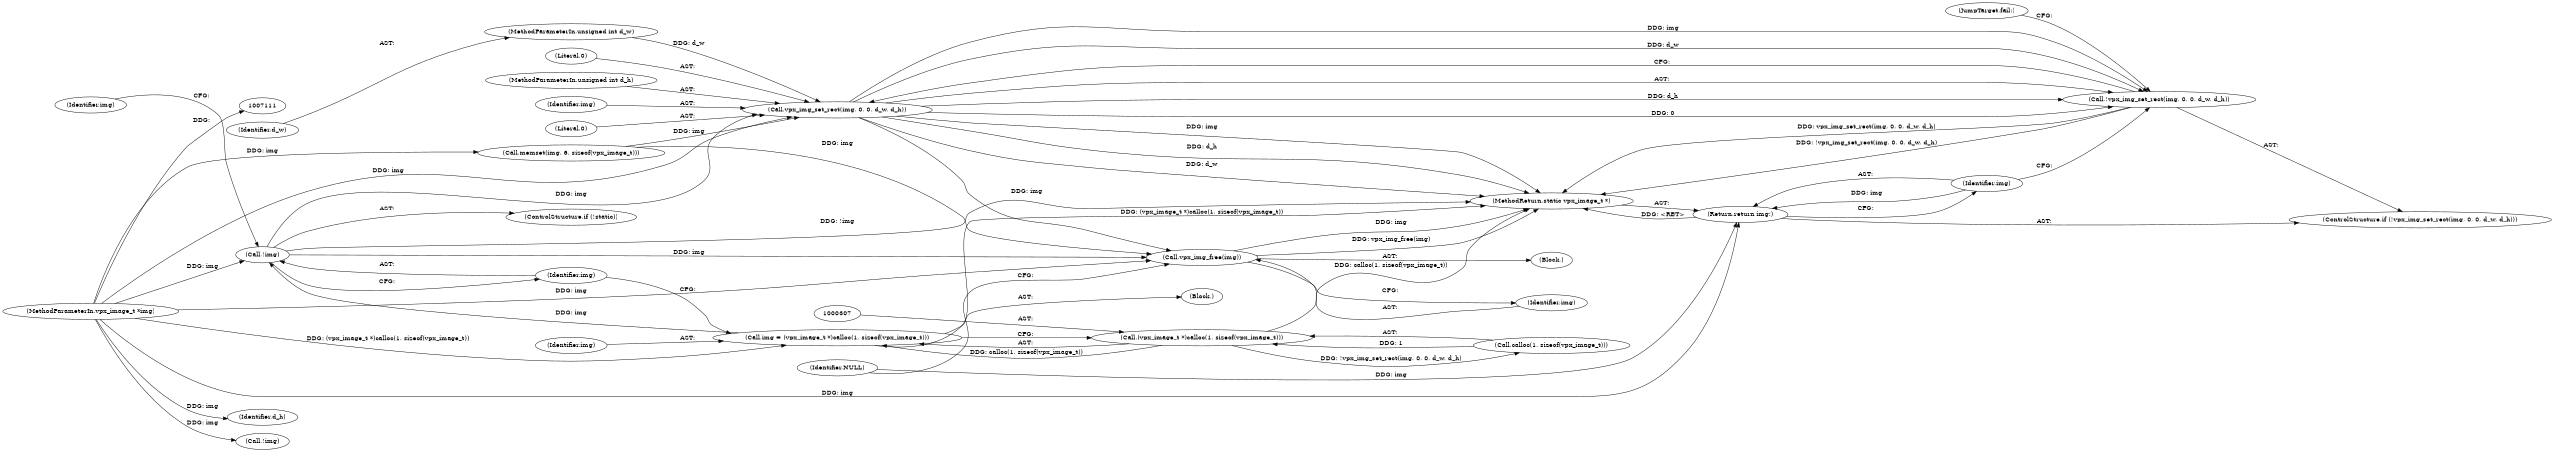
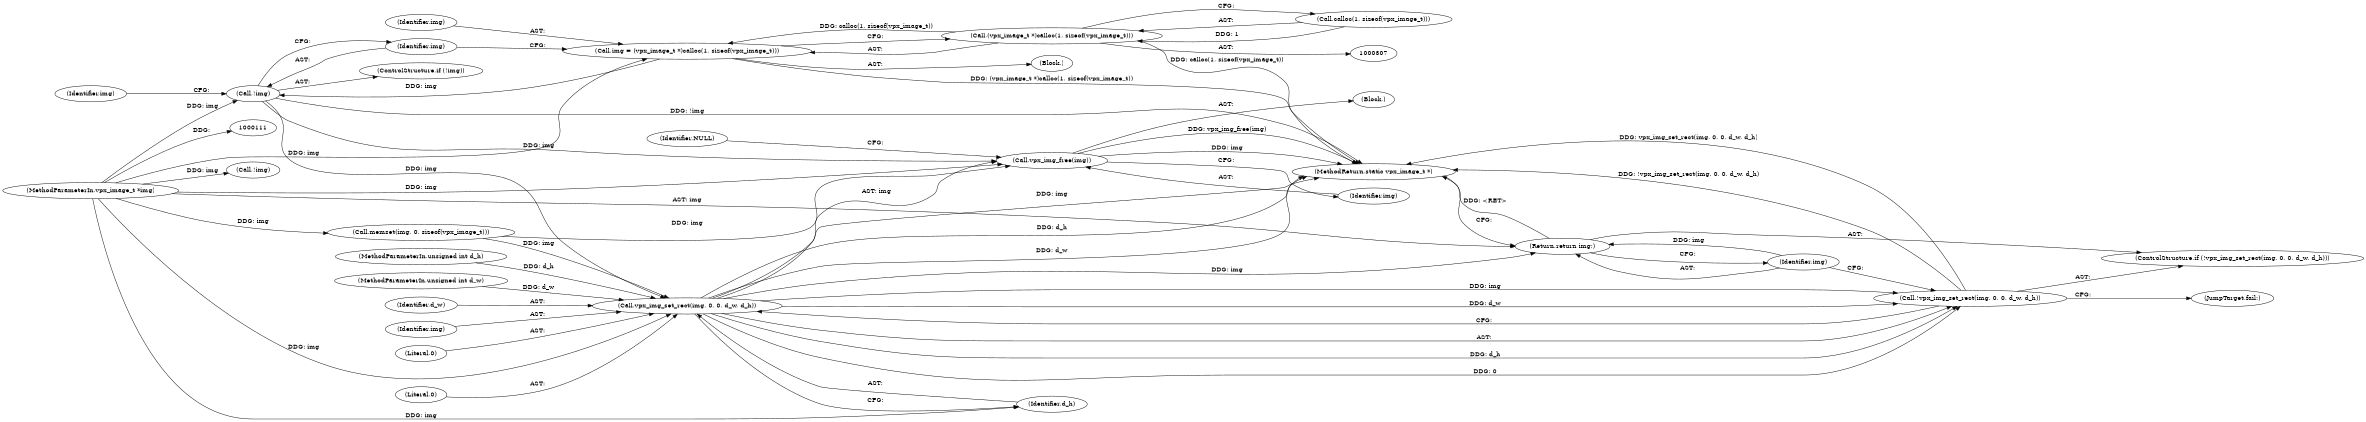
edge "(JumpTarget,fail:)" -> "(Call,!vpx_img_set_rect(img, 0, 0, d_w, d_h))": reversed
edge "(Identifier,d_w)" -> "(MethodParameterIn,unsigned int d_w)": now "(Identifier,d_w)" -> "(Call,vpx_img_set_rect(img, 0, 0, d_w, d_h))"
edge "(MethodParameterIn,unsigned int d_h)" -> "(Call,vpx_img_set_rect(img, 0, 0, d_w, d_h))": label "AST: " -> "DDG: d_h"
node "1007111": label "1007111" -> "1000111"
node "(Call,memset(img, 6, sizeof(vpx_image_t)))": label "(Call,memset(img, 6, sizeof(vpx_image_t)))" -> "(Call,memset(img, 0, sizeof(vpx_image_t)))"
edge "(Call,vpx_img_set_rect(img, 0, 0, d_w, d_h))" -> "(Call,vpx_img_free(img))": label "DDG: img" -> "AST: img"
edge "(MethodReturn,static vpx_image_t *)" -> "(Return,return img;)": label "AST: " -> "CFG: "
node "(ControlStructure,if (!static))": label "(ControlStructure,if (!static))" -> "(ControlStructure,if (!img))"
edge "1000307" -> "(Call,(vpx_image_t *)calloc(1, sizeof(vpx_image_t)))": reversed
edge "(MethodParameterIn,vpx_image_t *img)" -> "(Call,img = (vpx_image_t *)calloc(1, sizeof(vpx_image_t)))": label "DDG: (vpx_image_t *)calloc(1, sizeof(vpx_image_t))" -> "DDG: img"
edge "(Call,(vpx_image_t *)calloc(1, sizeof(vpx_image_t)))" -> "(Call,calloc(1, sizeof(vpx_image_t)))": label "DDG: !vpx_img_set_rect(img, 0, 0, d_w, d_h)" -> "CFG: "
edge "(Identifier,NULL)" -> "(Return,return img;)": now "(Call,vpx_img_set_rect(img, 0, 0, d_w, d_h))" -> "(Return,return img;)"
edge "(Identifier,d_h)" -> "(Call,vpx_img_set_rect(img, 0, 0, d_w, d_h))": added, label "AST:"
edge "(MethodParameterIn,vpx_image_t *img)" -> "(Return,return img;)": label "DDG: img" -> "AST: img"
edge "(Call,vpx_img_set_rect(img, 0, 0, d_w, d_h))" -> "(Identifier,d_h)": added, label "CFG:"
